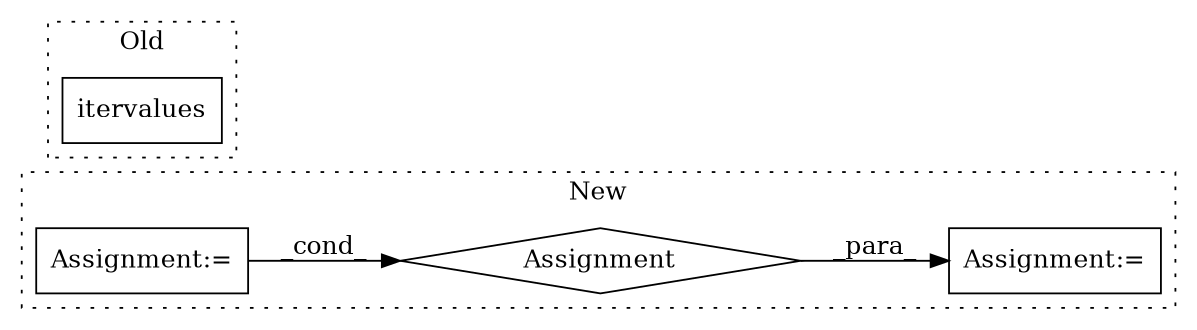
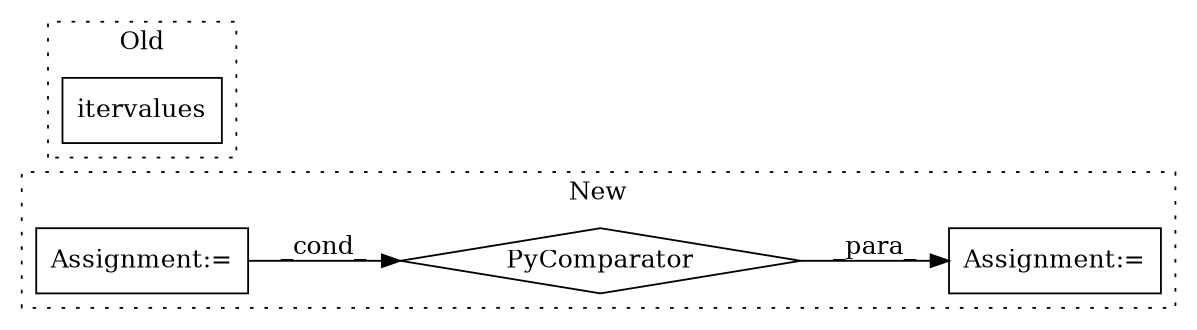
node "Assignment": label "Assignment" -> "PyComparator"
